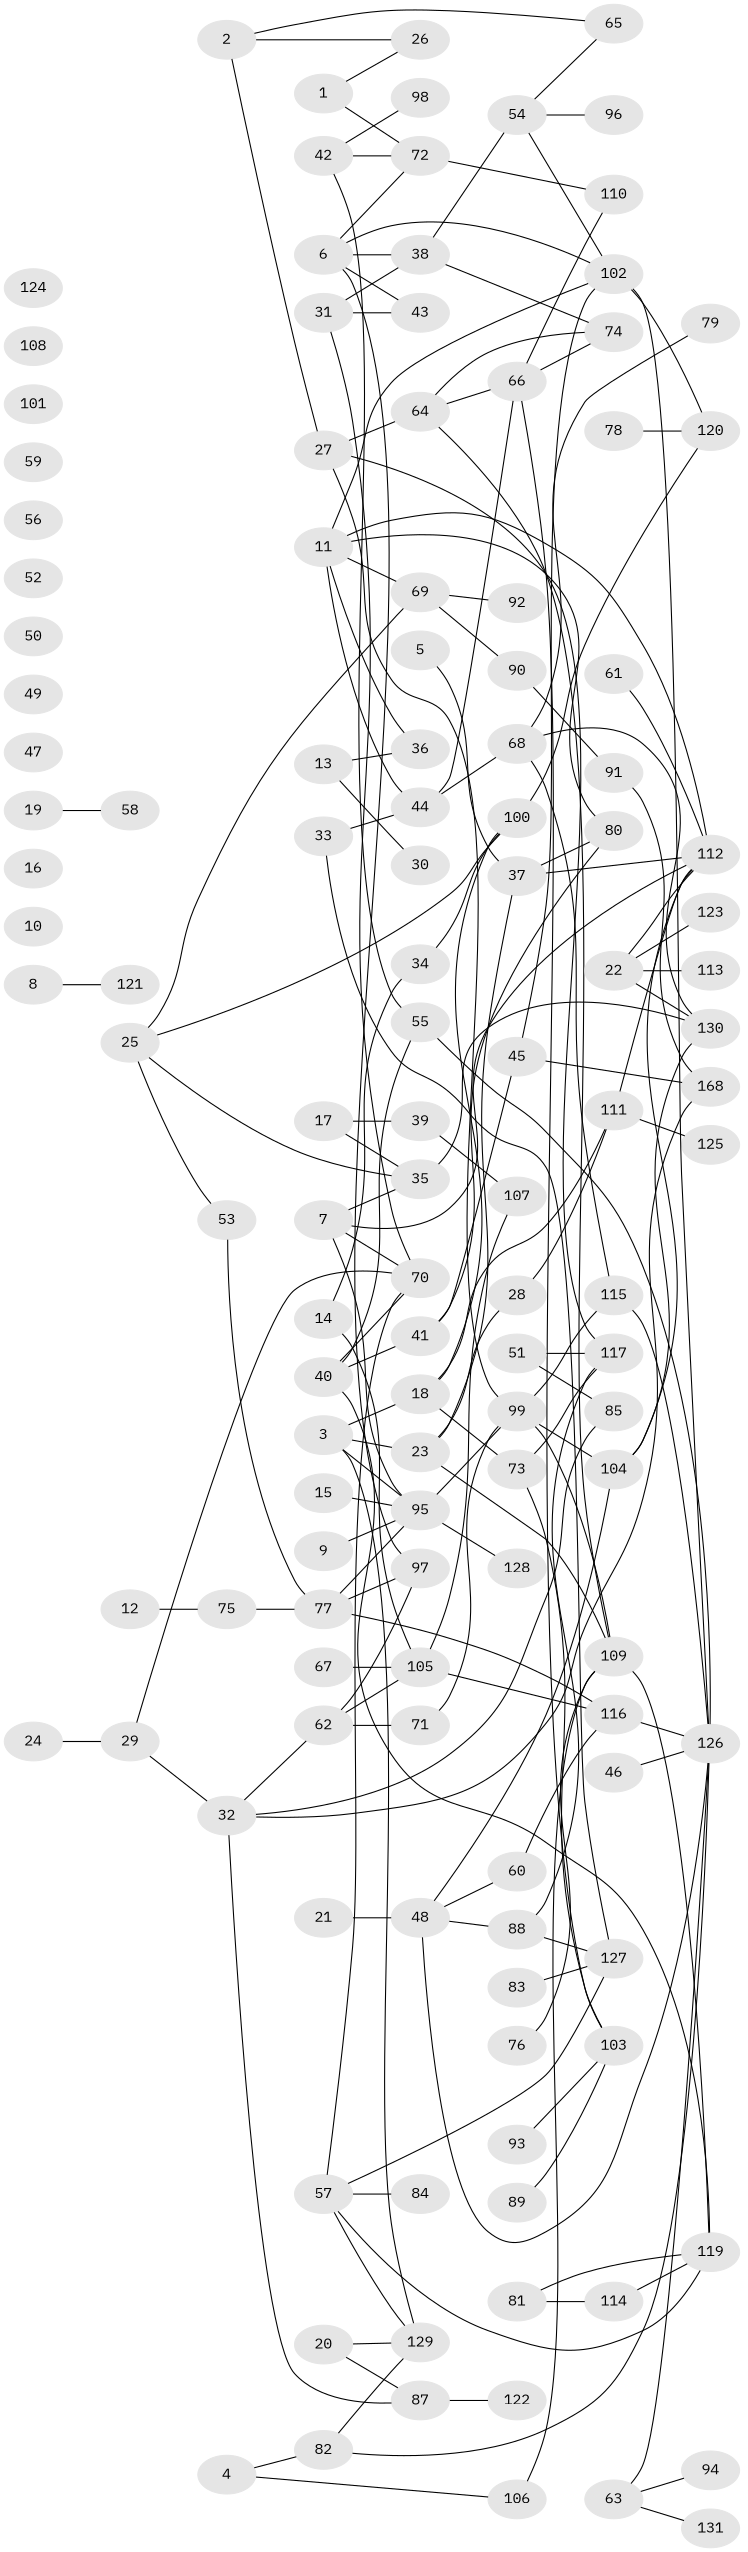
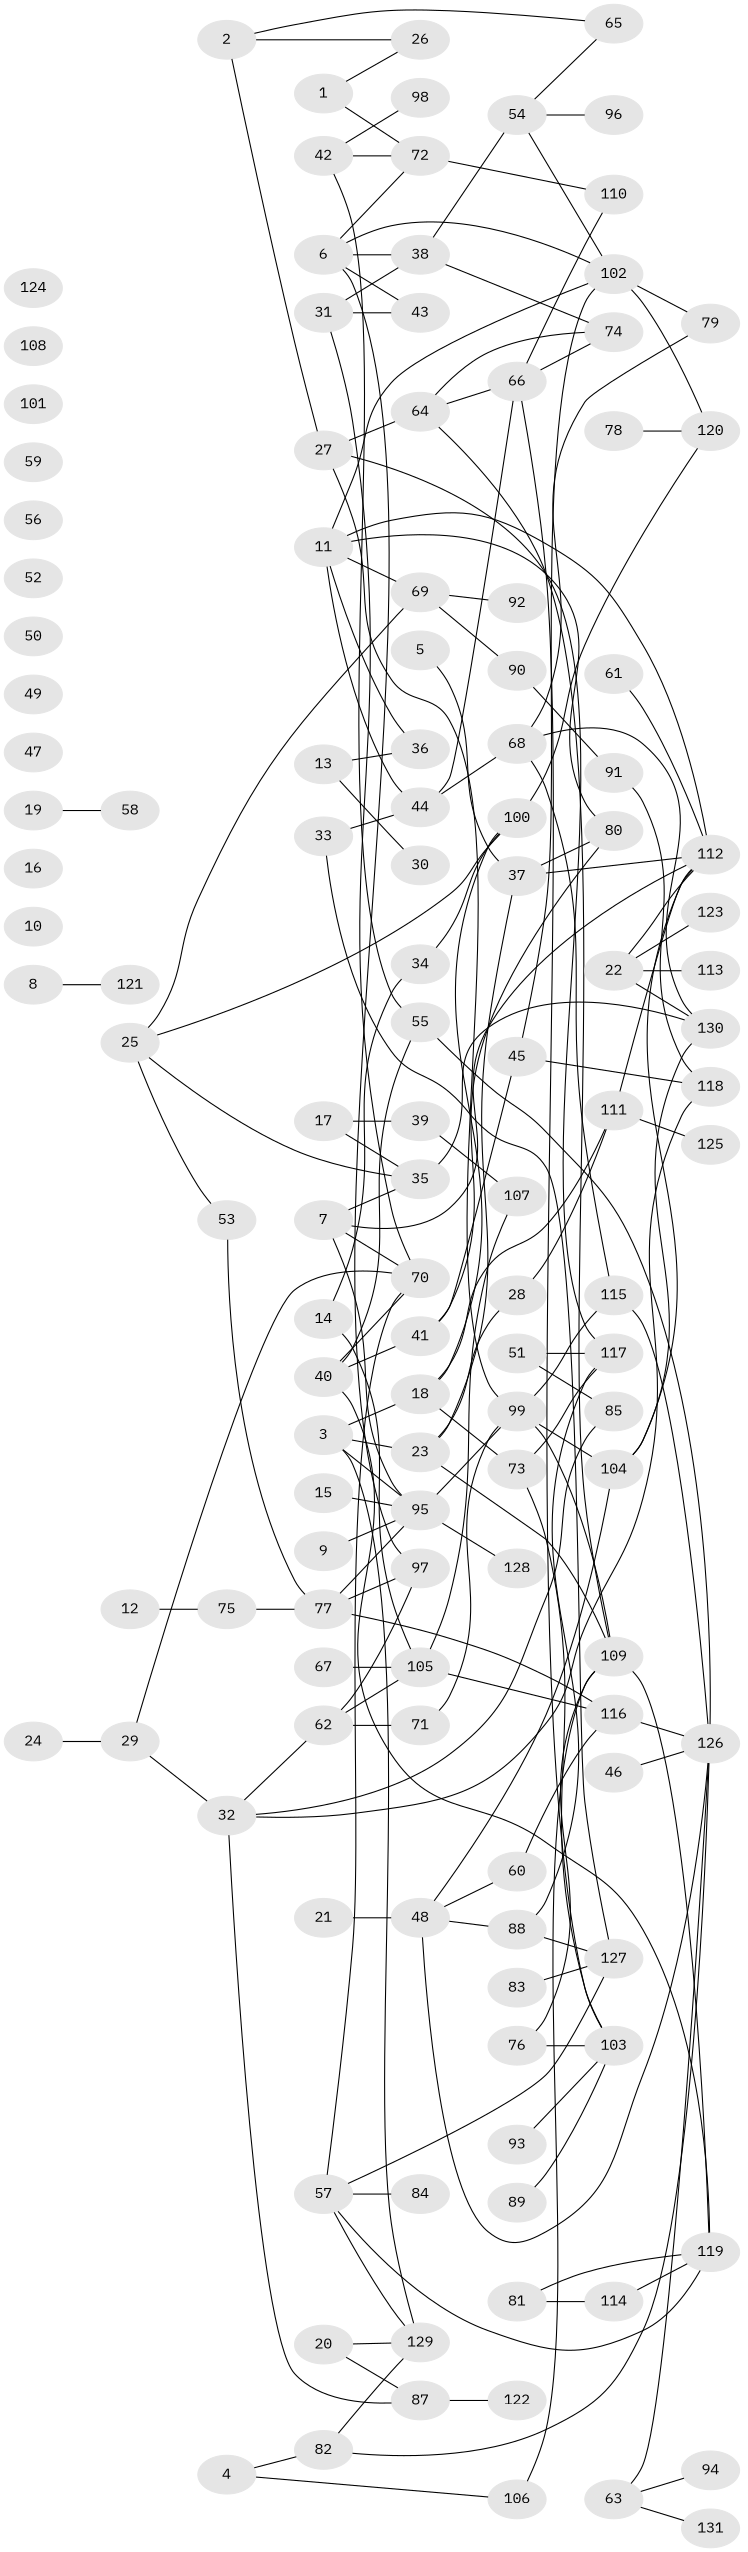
node "168": label "168" -> "118"
edge "102" -- "126": now "102" -- "79"
edge "76" -- "103": added
